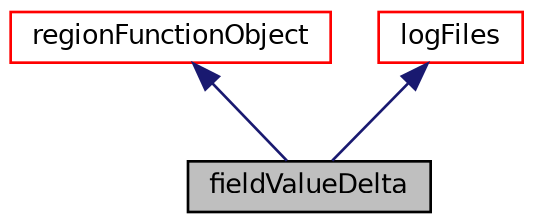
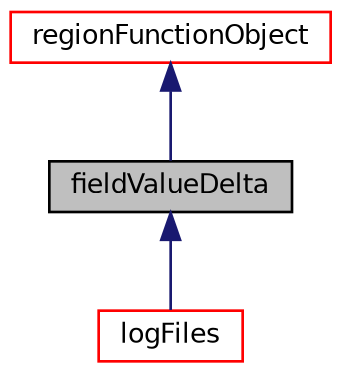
edge "fieldValueDelta" -> "logFiles": reversed
